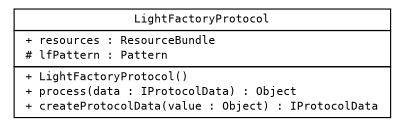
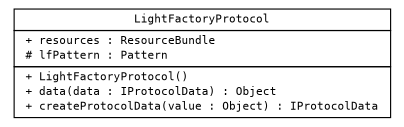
node "LightFactoryProtocol": text "+ process(data : IProtocolData) : Object" -> "+ data(data : IProtocolData) : Object"
